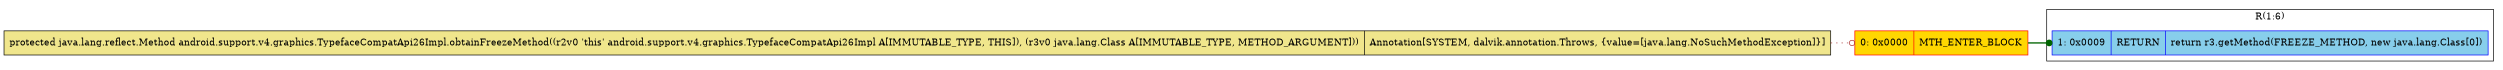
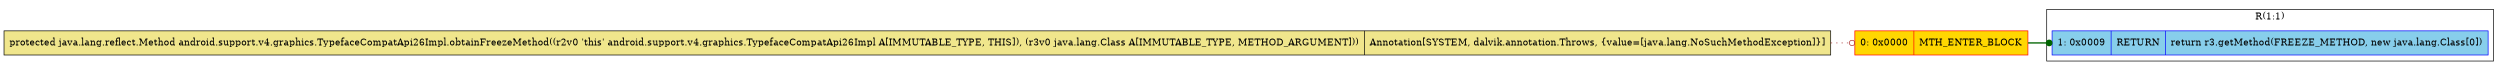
cluster "R(1:6)": label "R(1:6)" -> "R(1:1)"
